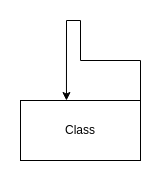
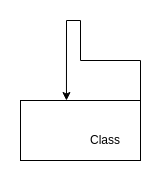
node "Class": moved (81, 131) -> (106, 141)
